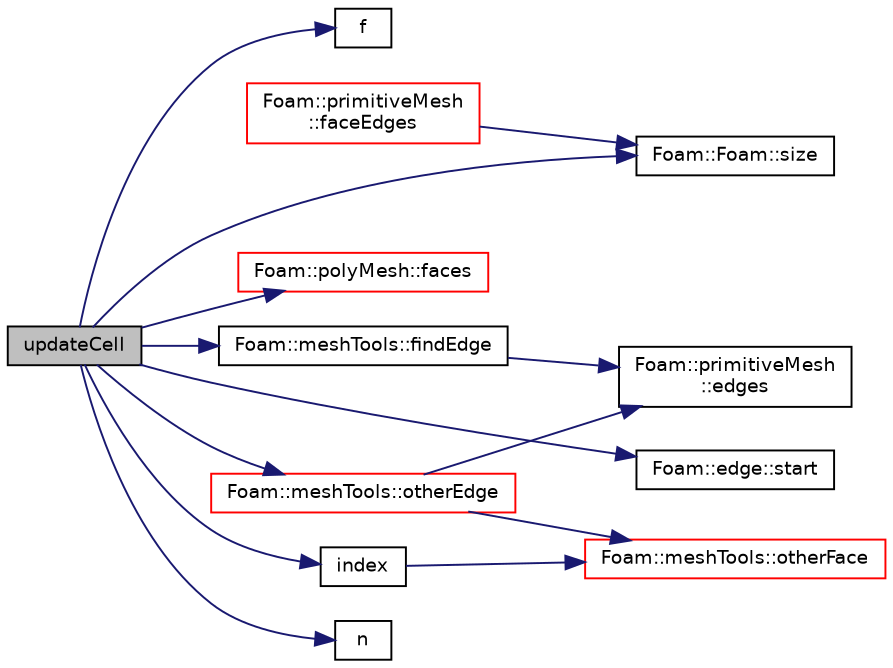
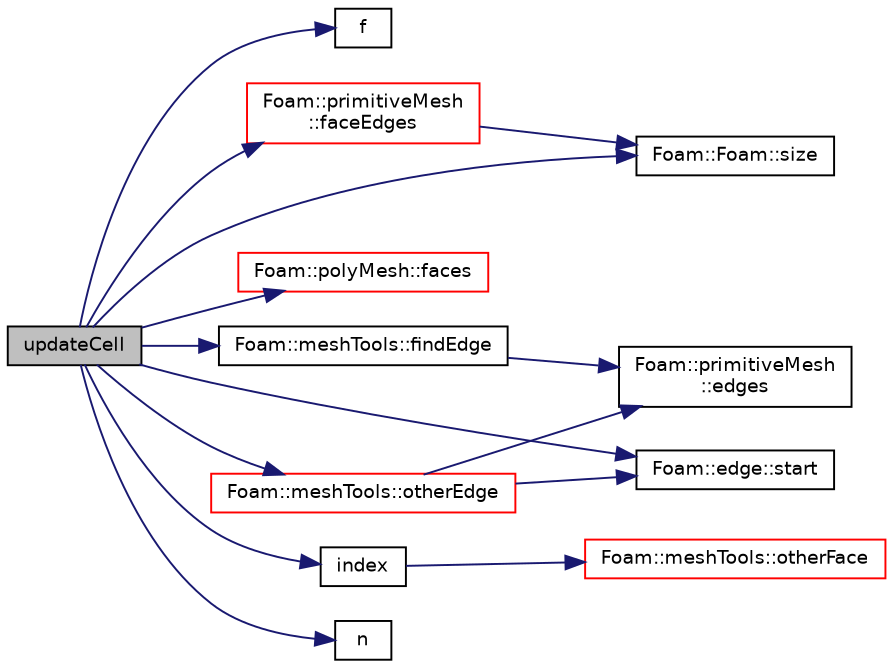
edge "updateCell" -> "Foam::primitiveMesh ::faceEdges": added
edge "Foam::meshTools::otherEdge" -> "Foam::meshTools::otherFace": now "Foam::meshTools::otherEdge" -> "Foam::edge::start"
